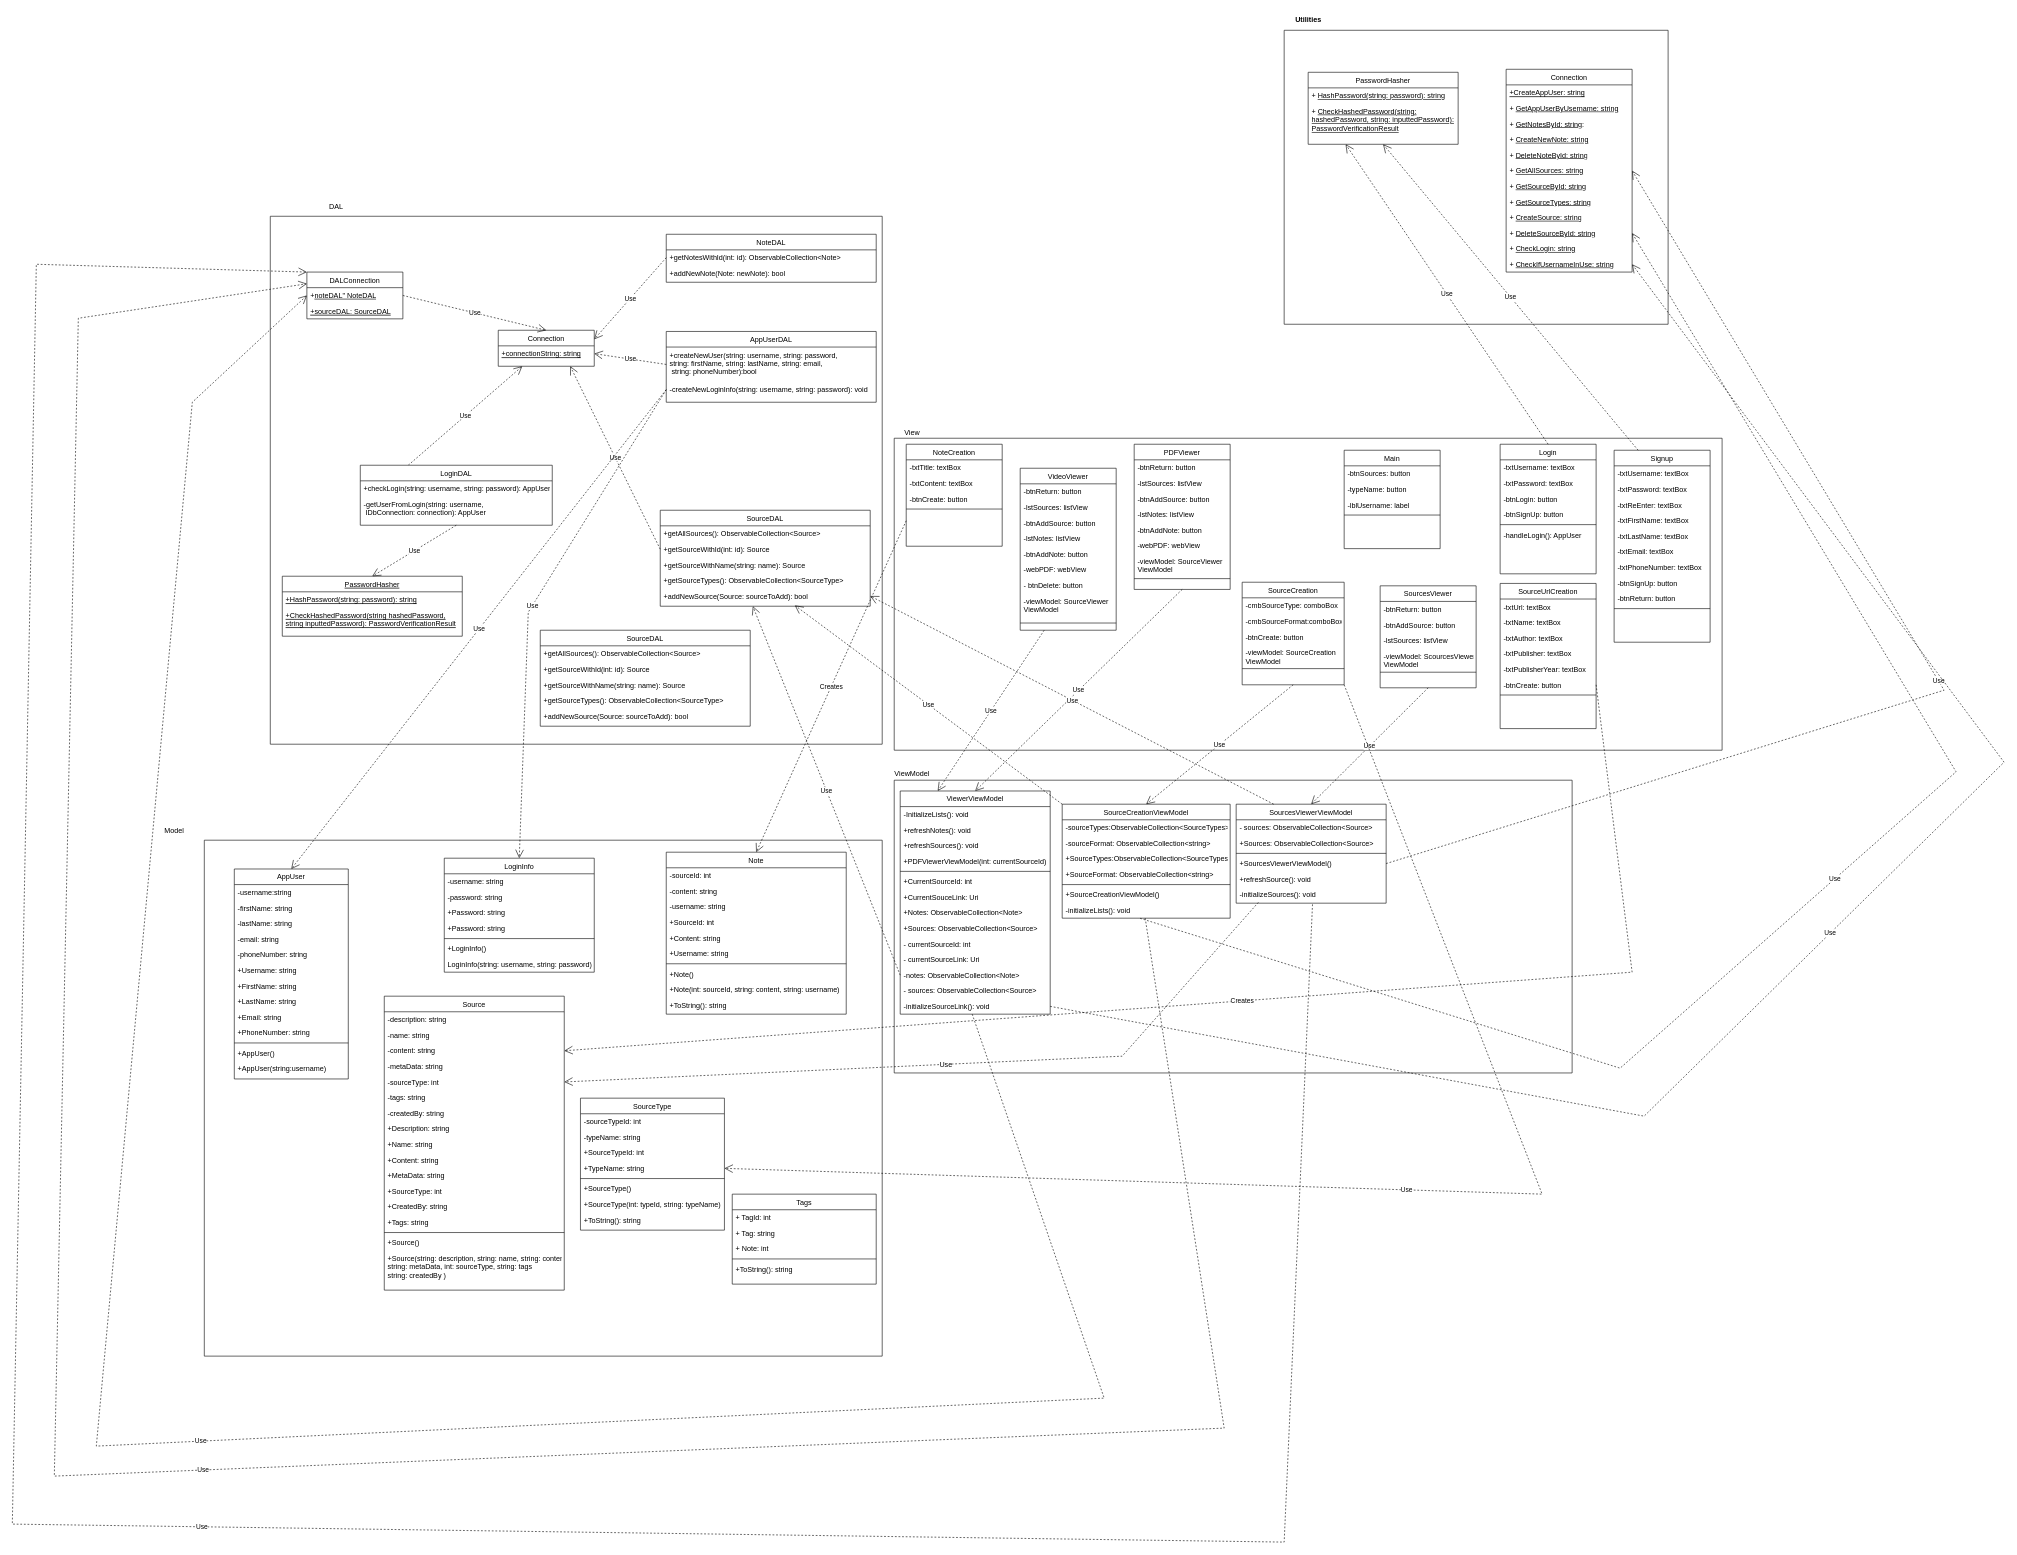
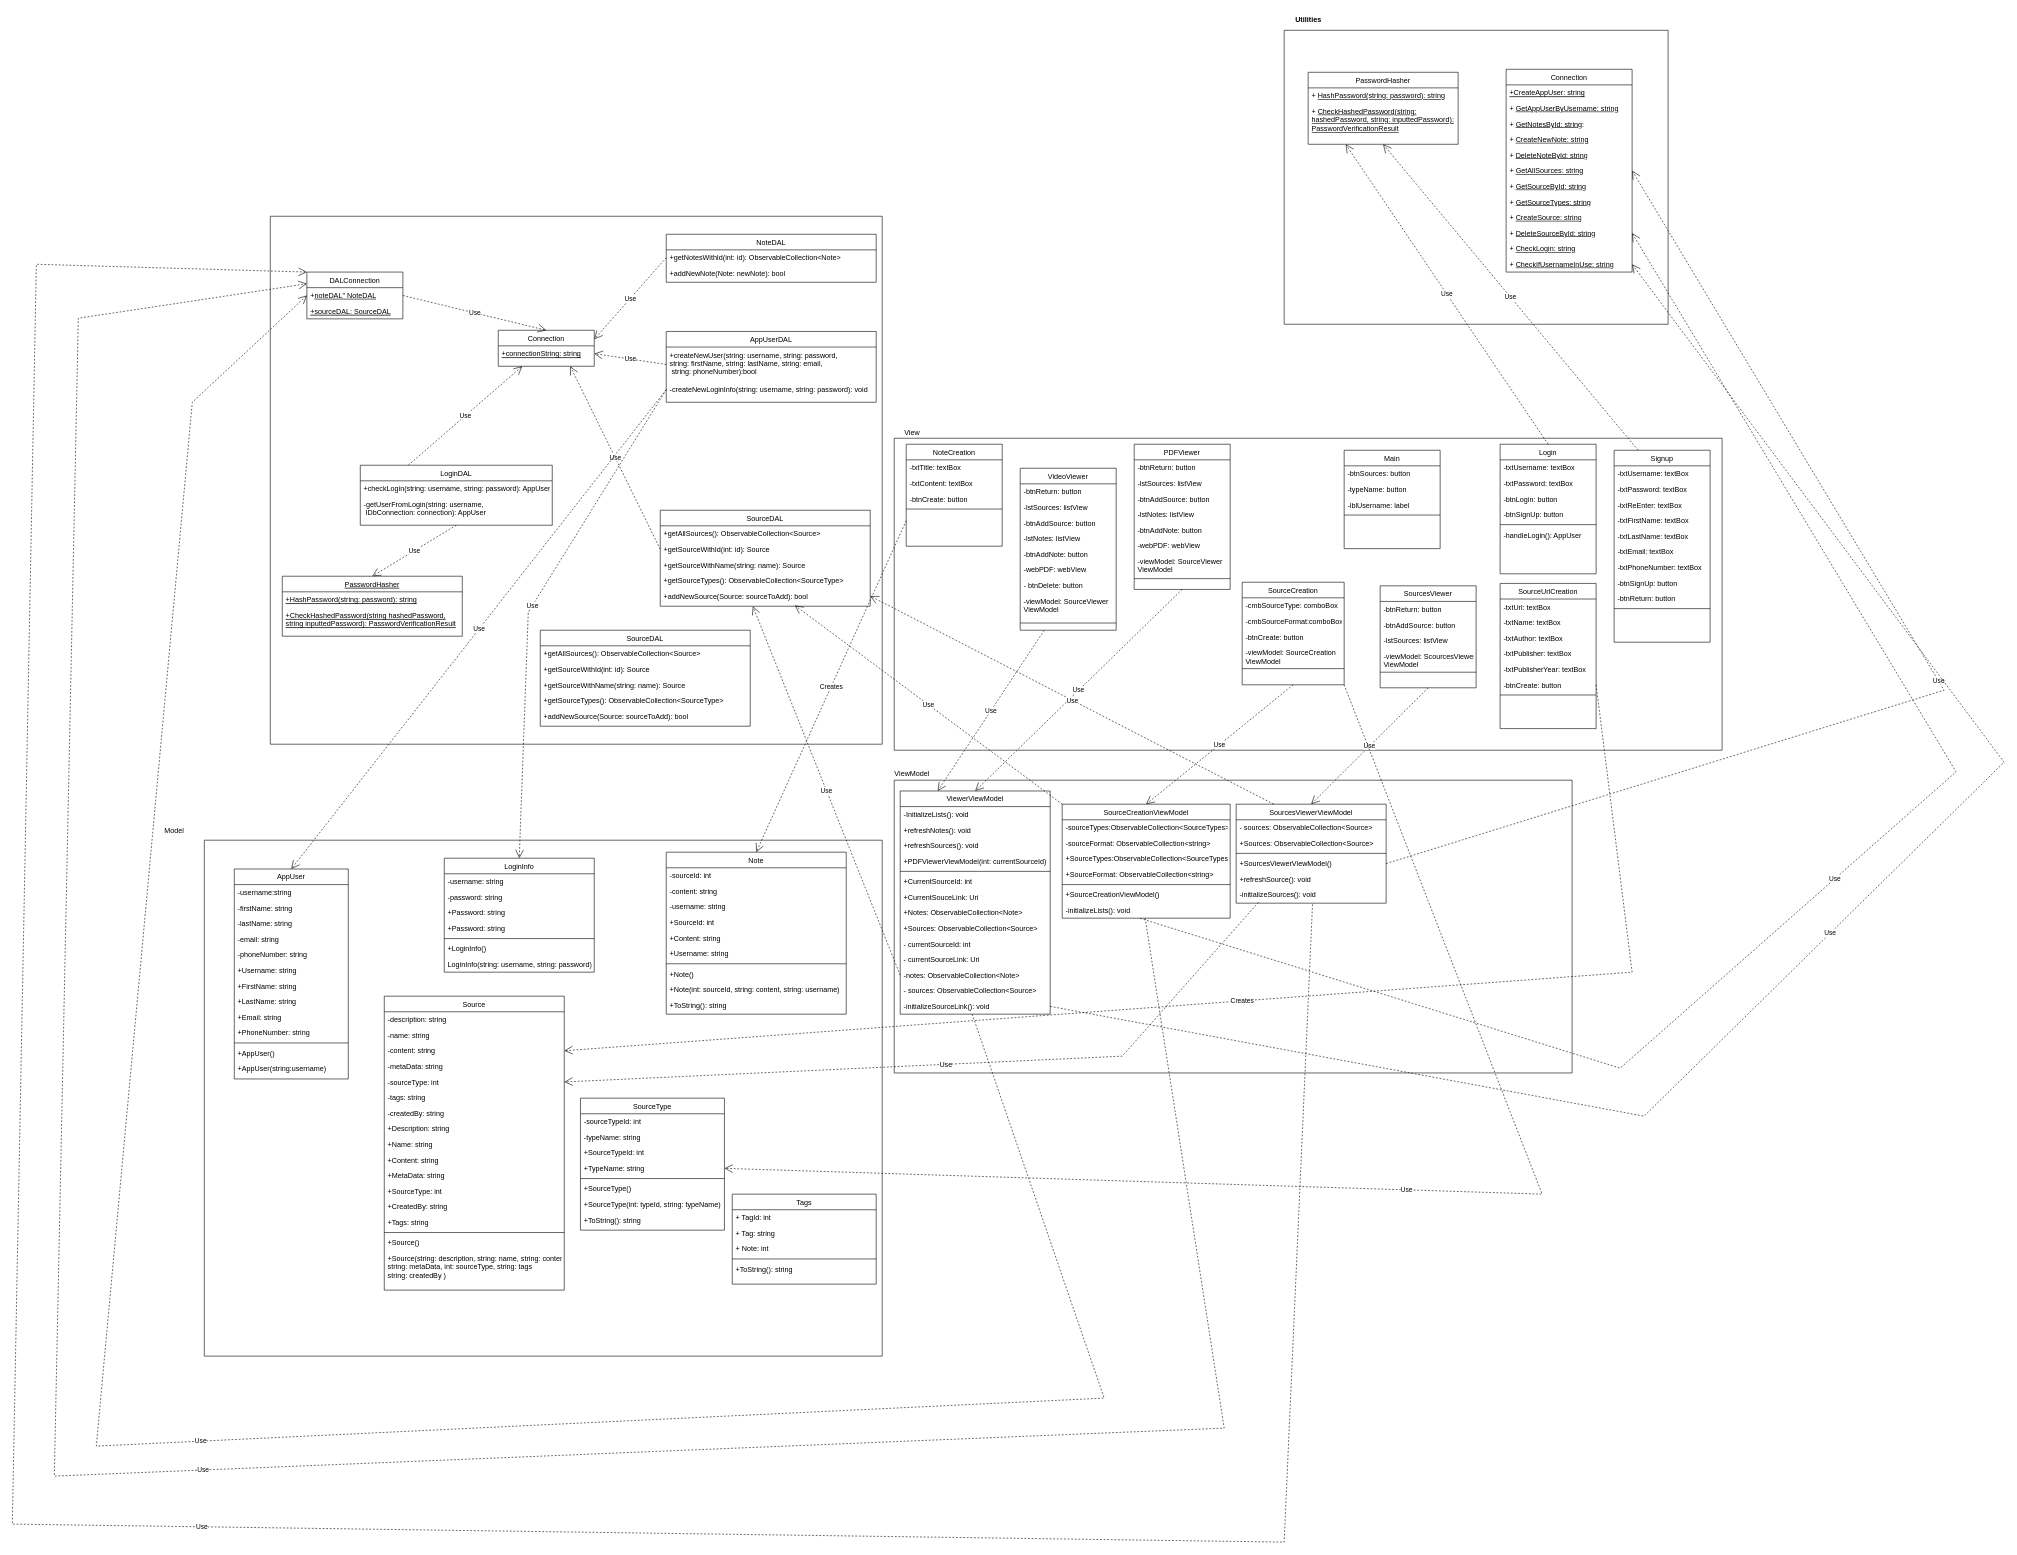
node "DAL": removed
